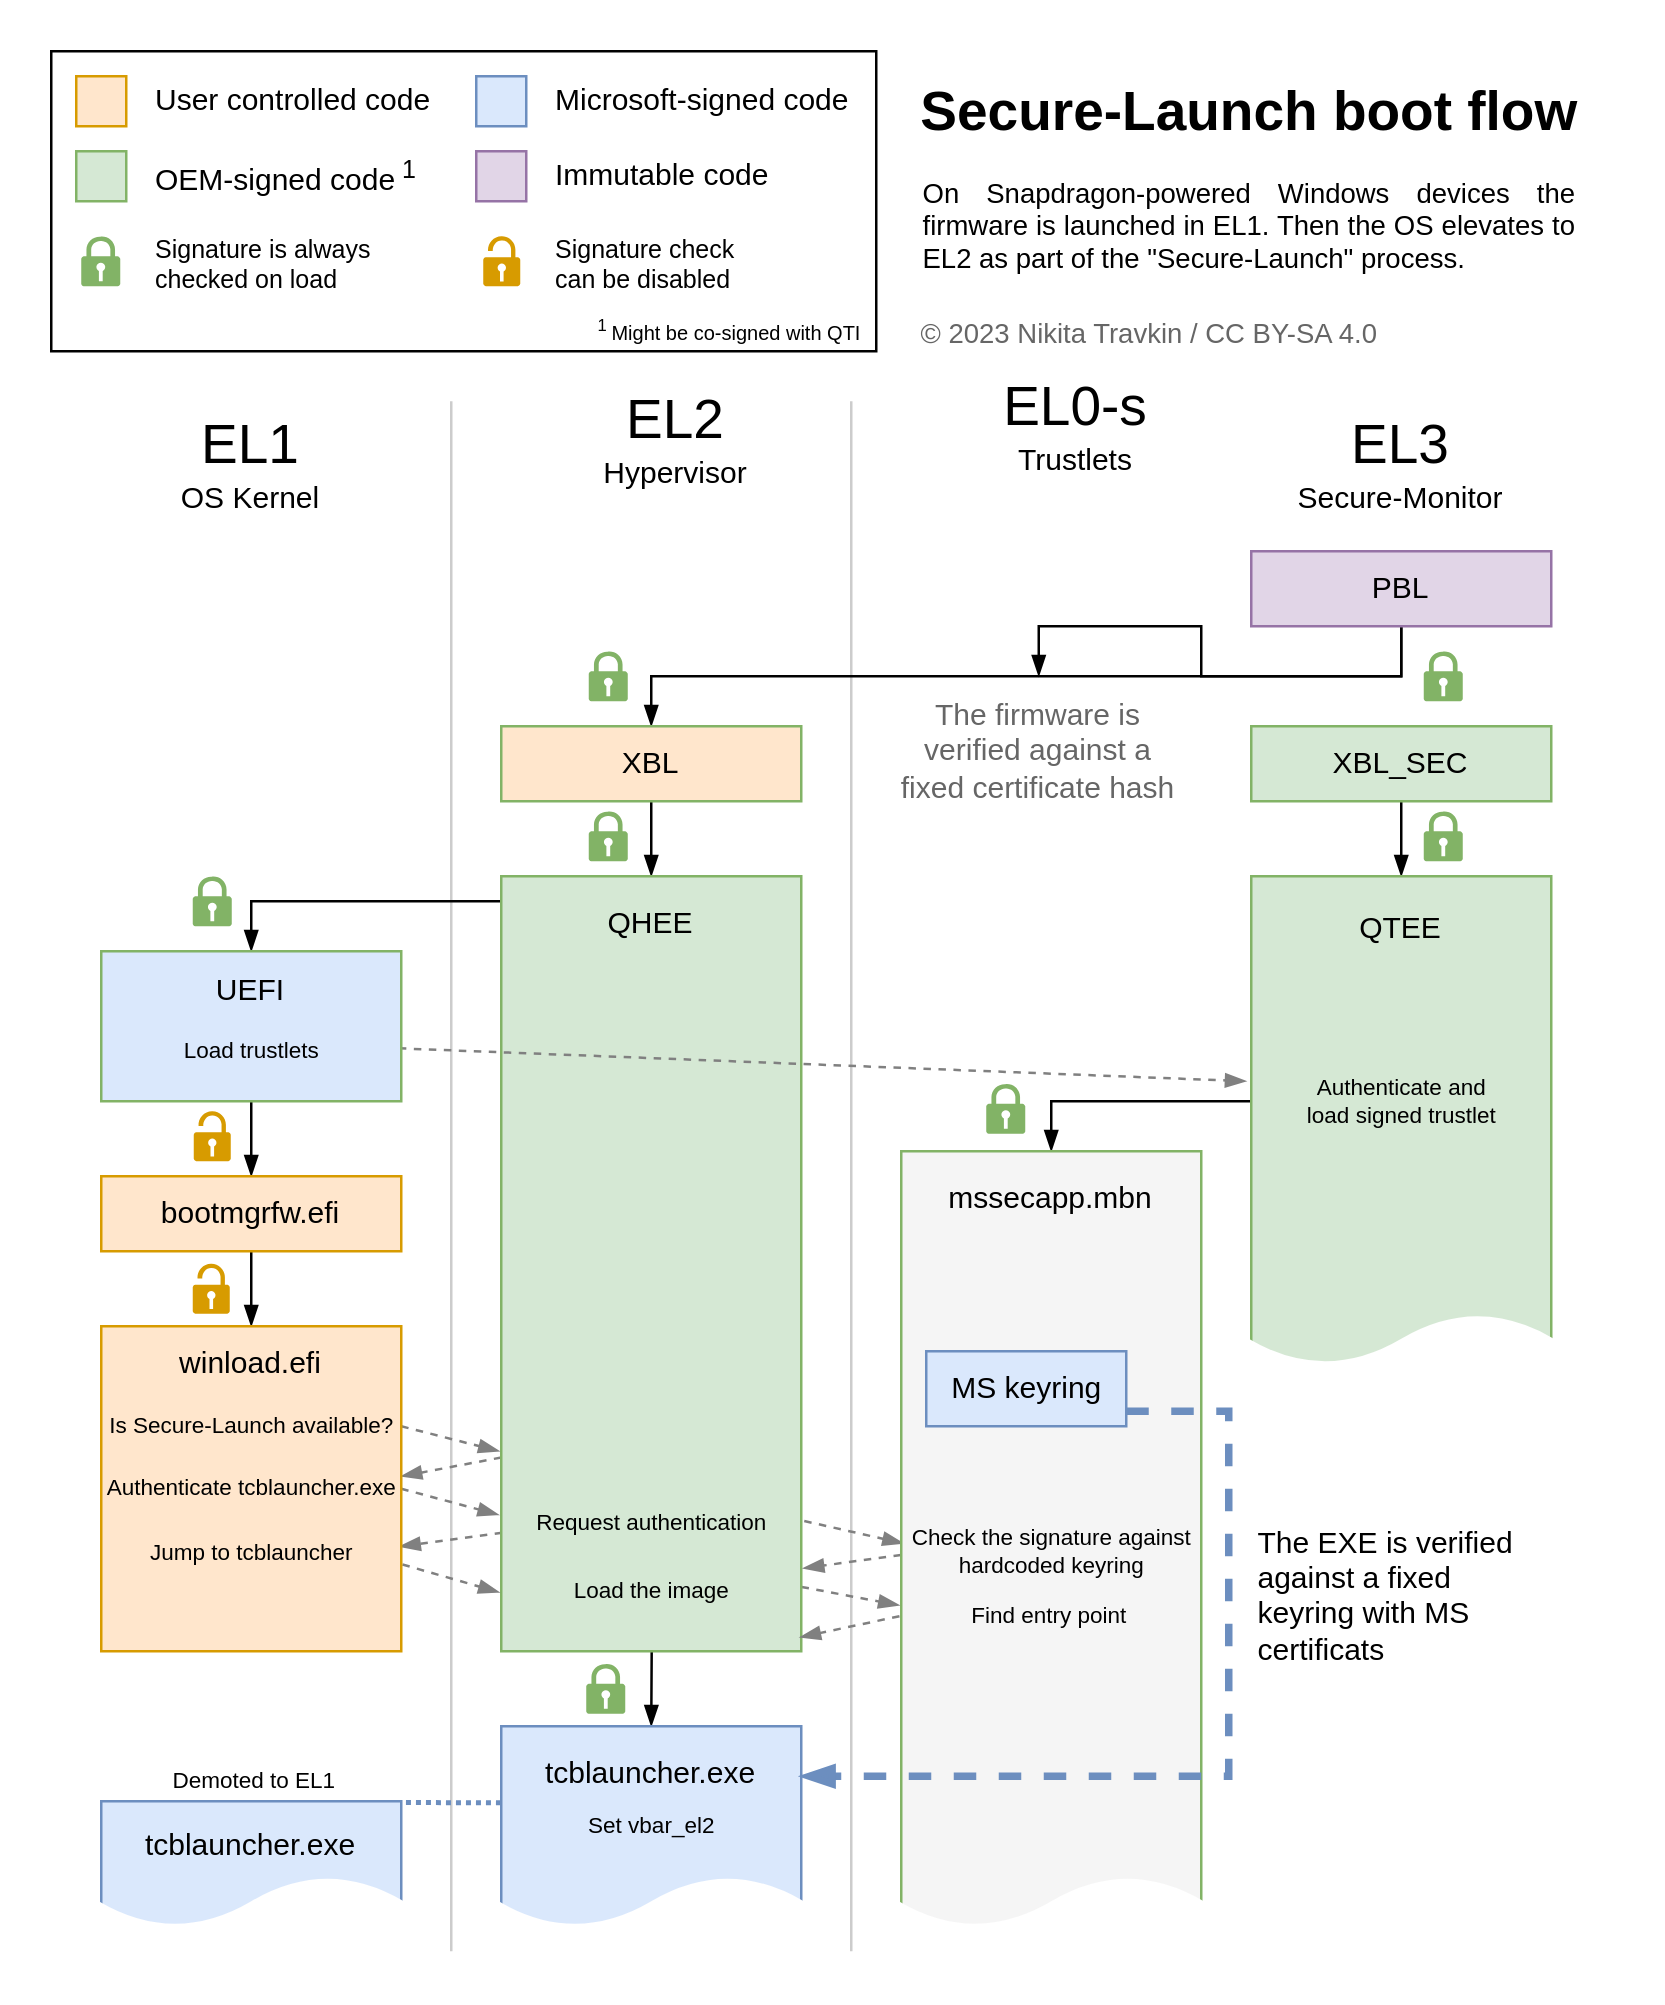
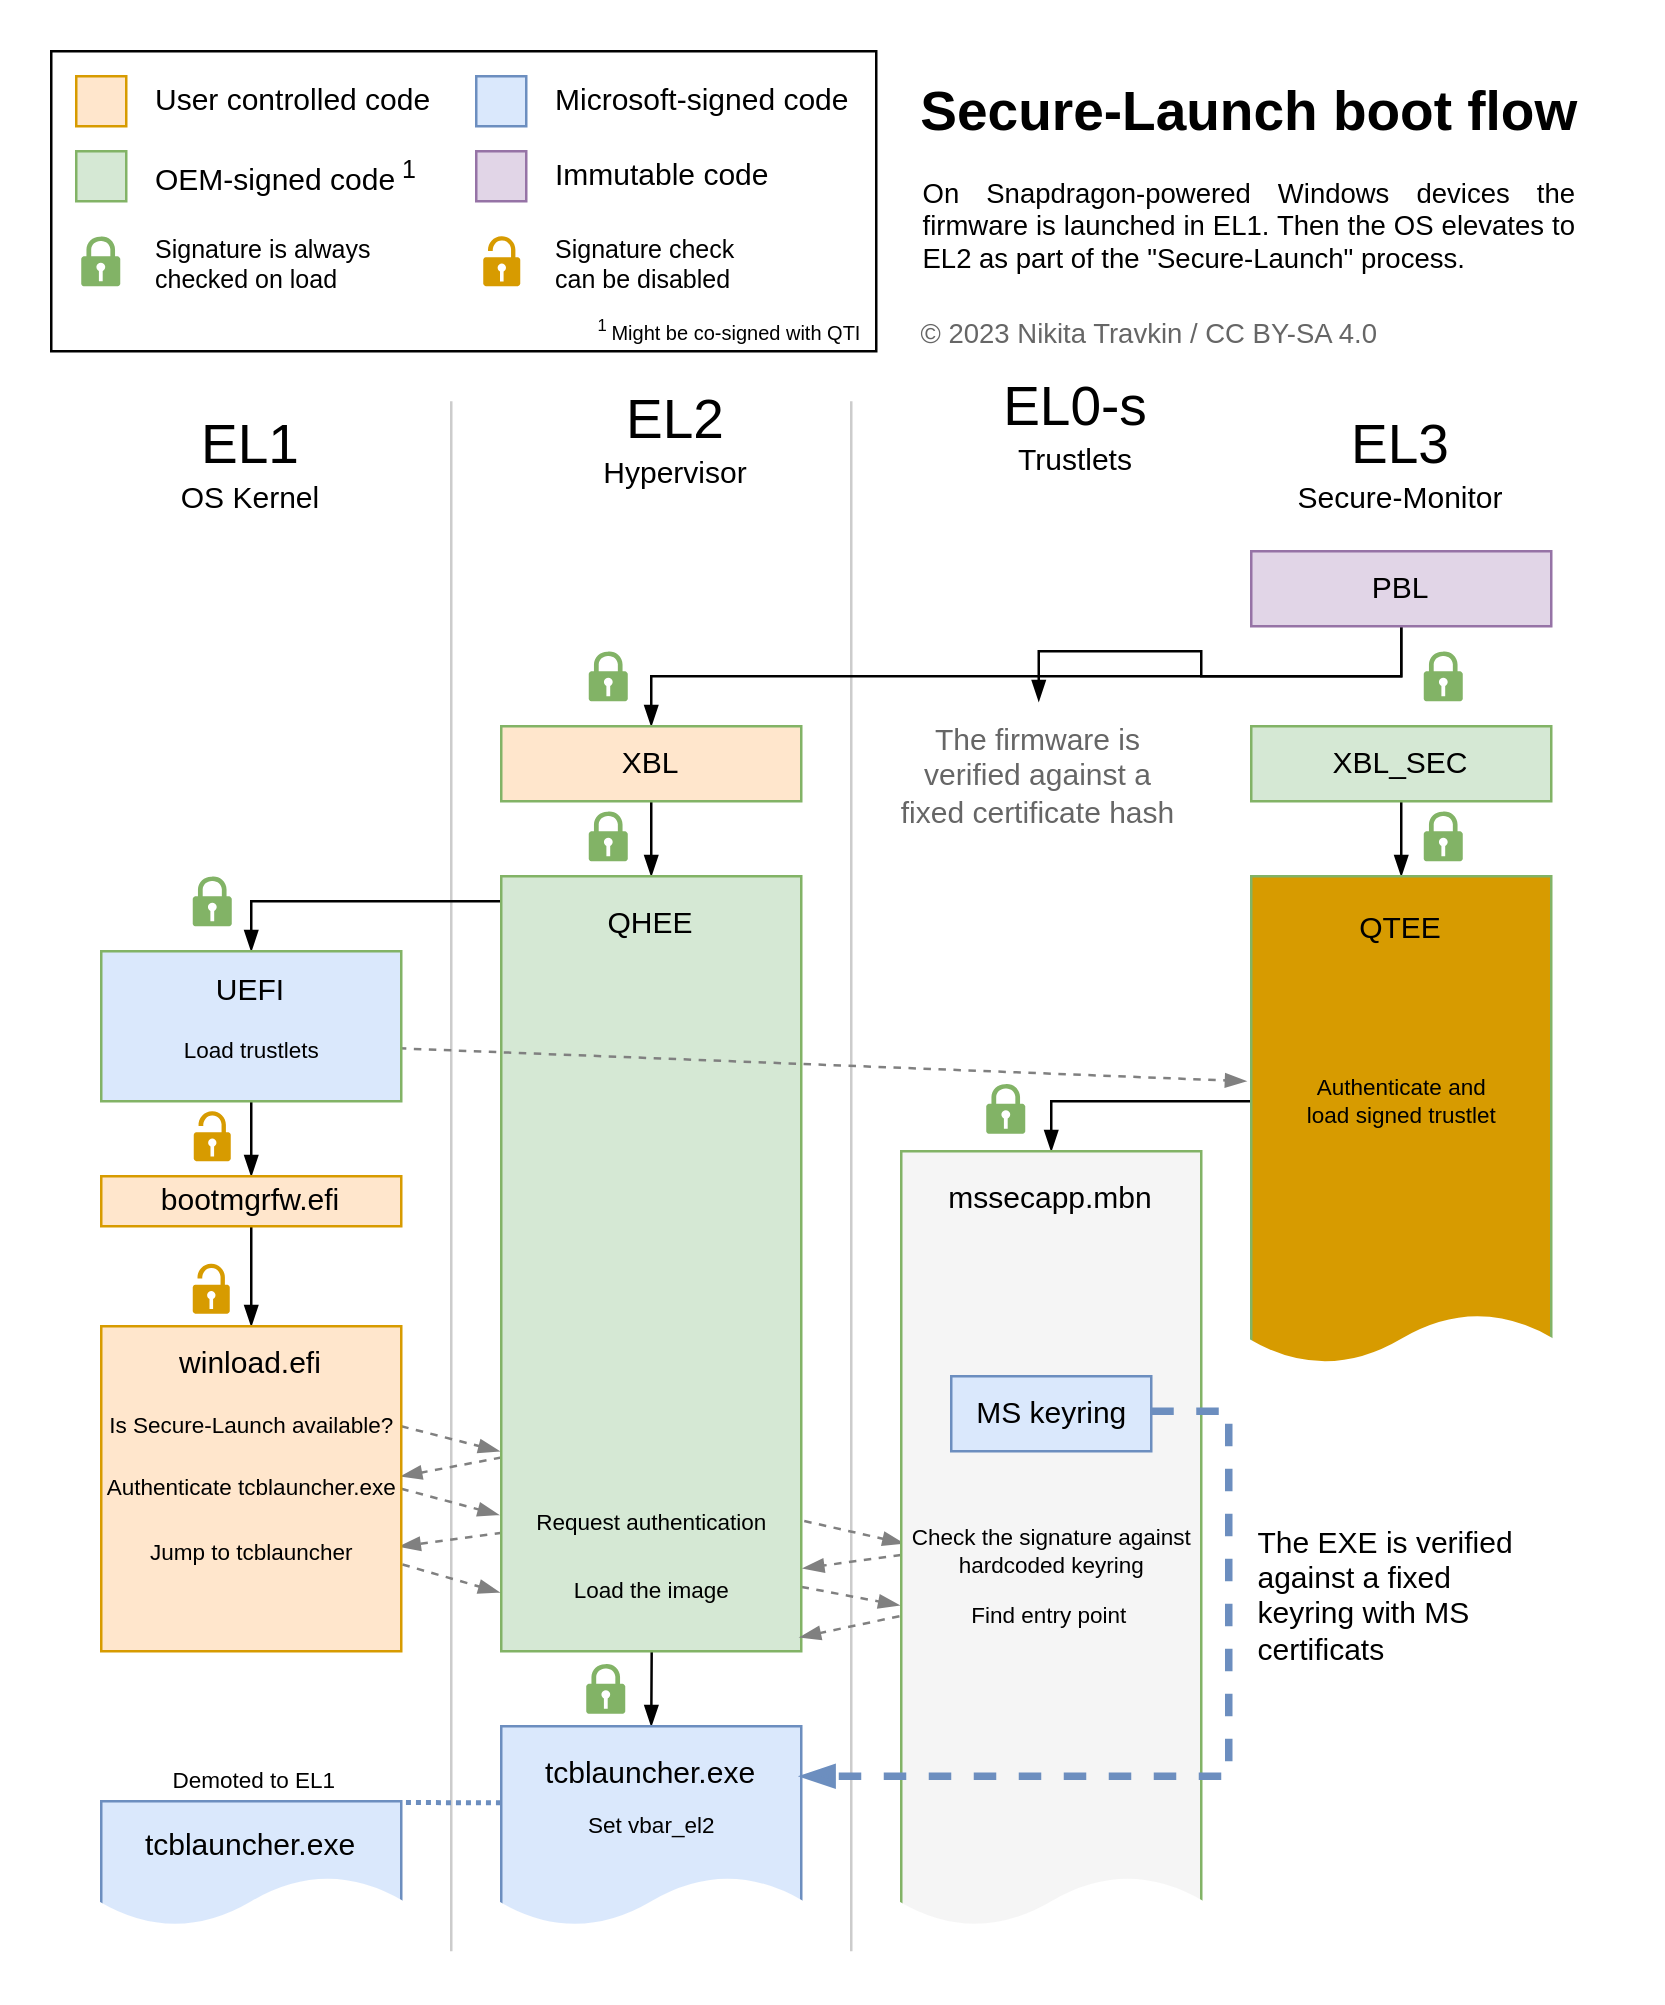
node "The firmware is verified against a fixed certificate hash": moved (1039, 751) -> (1039, 776)
node "QTEE": fillcolor #d5e8d4 -> #d79b00
node "bootmgrfw.efi": size 300x75 -> 300x50
node "MS keyring": moved (1026, 1389) -> (1051, 1414)
